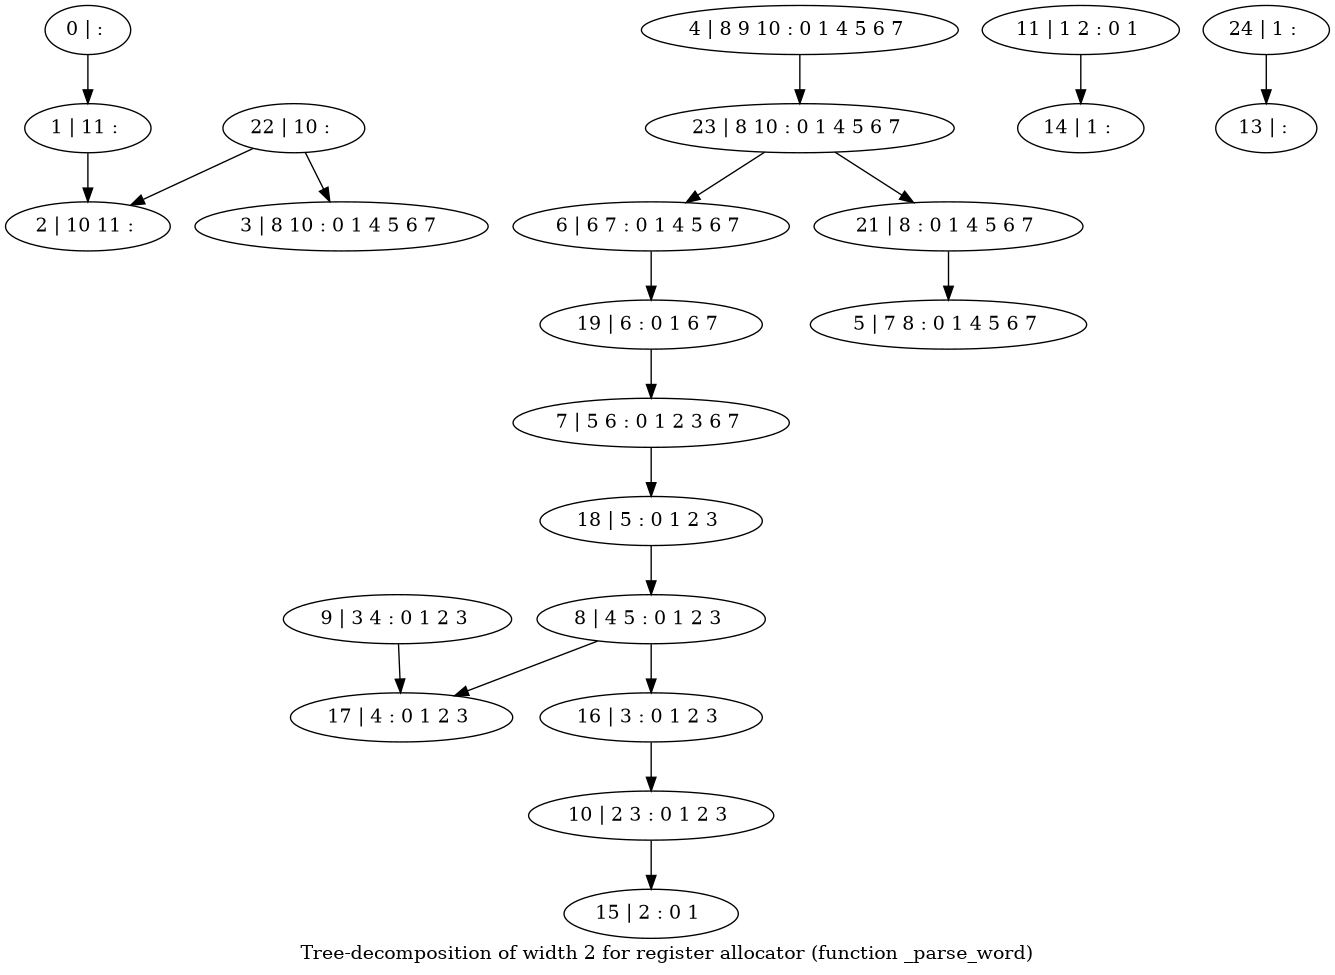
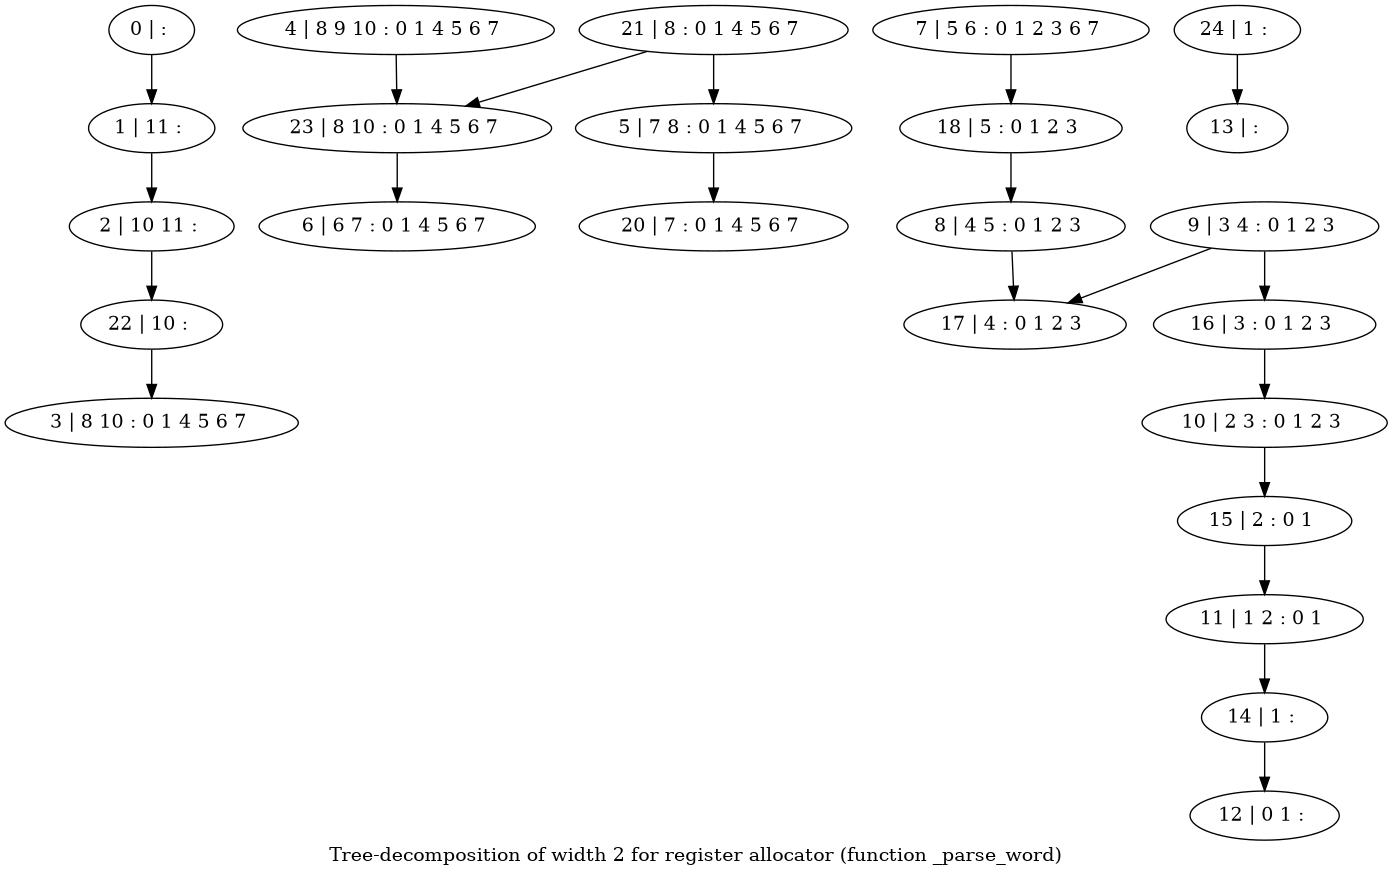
edge "22 | 10 :" -> "2 | 10 11 :": reversed
edge "23 | 8 10 : 0 1 4 5 6 7" -> "21 | 8 : 0 1 4 5 6 7": reversed
node "20 | 7 : 0 1 4 5 6 7": added
node "19 | 6 : 0 1 6 7": removed
edge "15 | 2 : 0 1" -> "11 | 1 2 : 0 1": added
edge "8 | 4 5 : 0 1 2 3" -> "16 | 3 : 0 1 2 3": now "9 | 3 4 : 0 1 2 3" -> "16 | 3 : 0 1 2 3"
node "12 | 0 1 :": added
